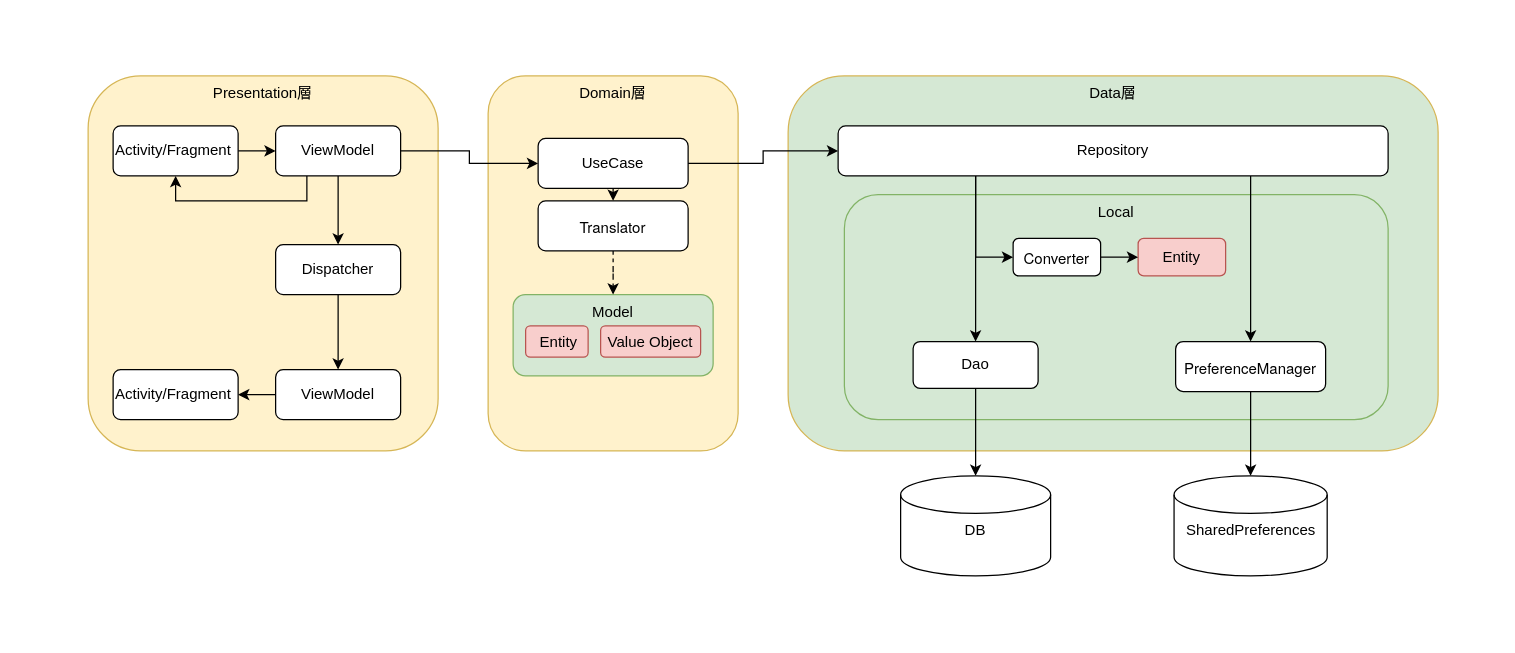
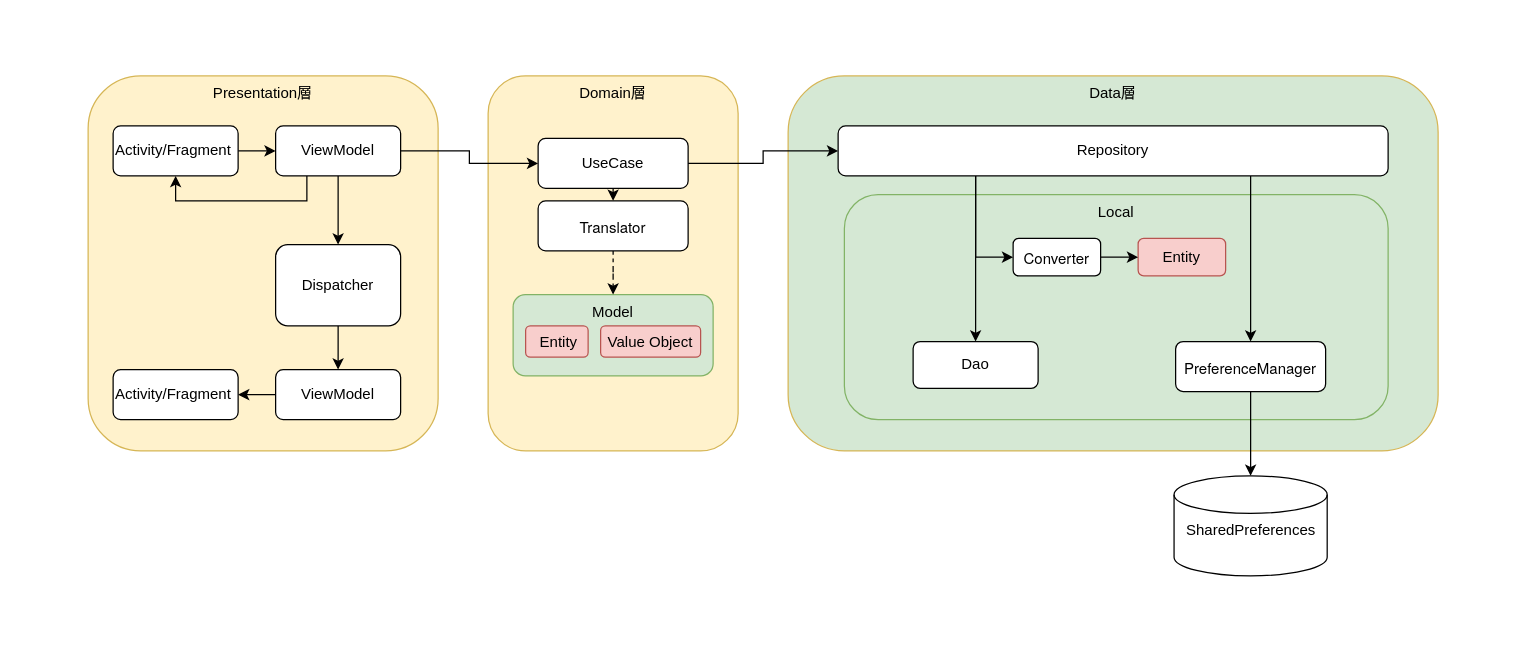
node "Dispatcher": size 125x50 -> 125x81
edge "Dao" -> "DB": removed
node "DB": removed
